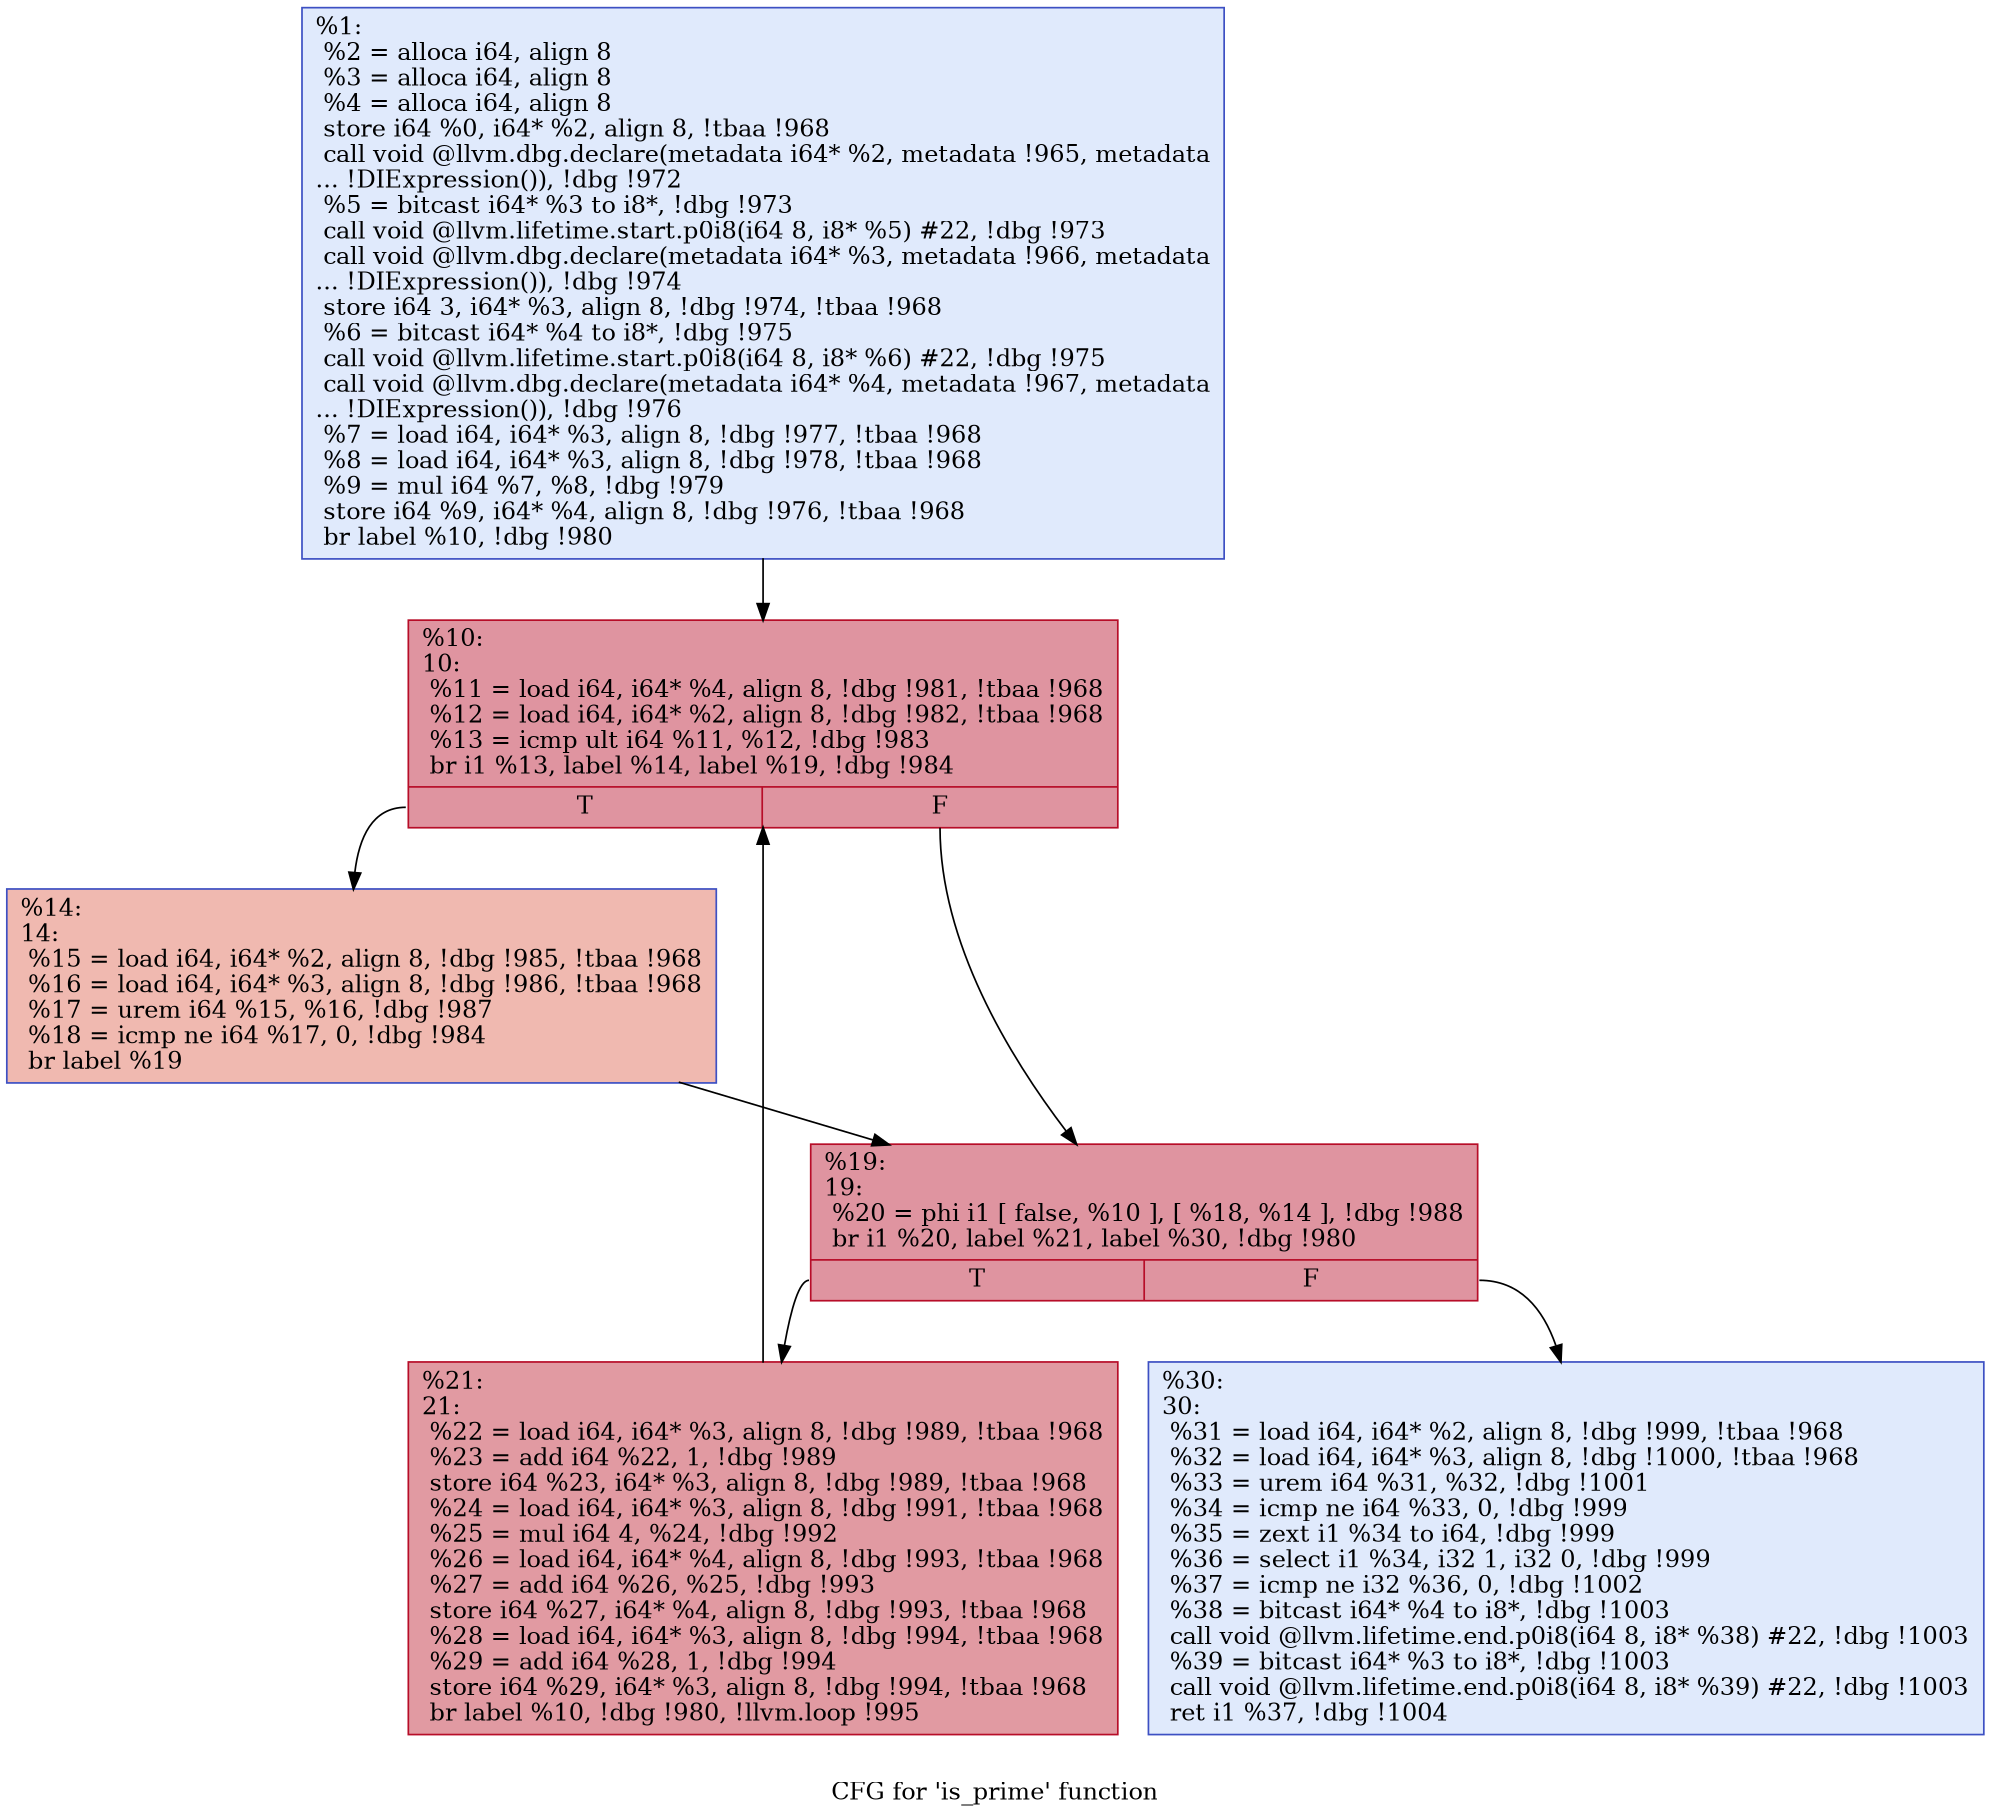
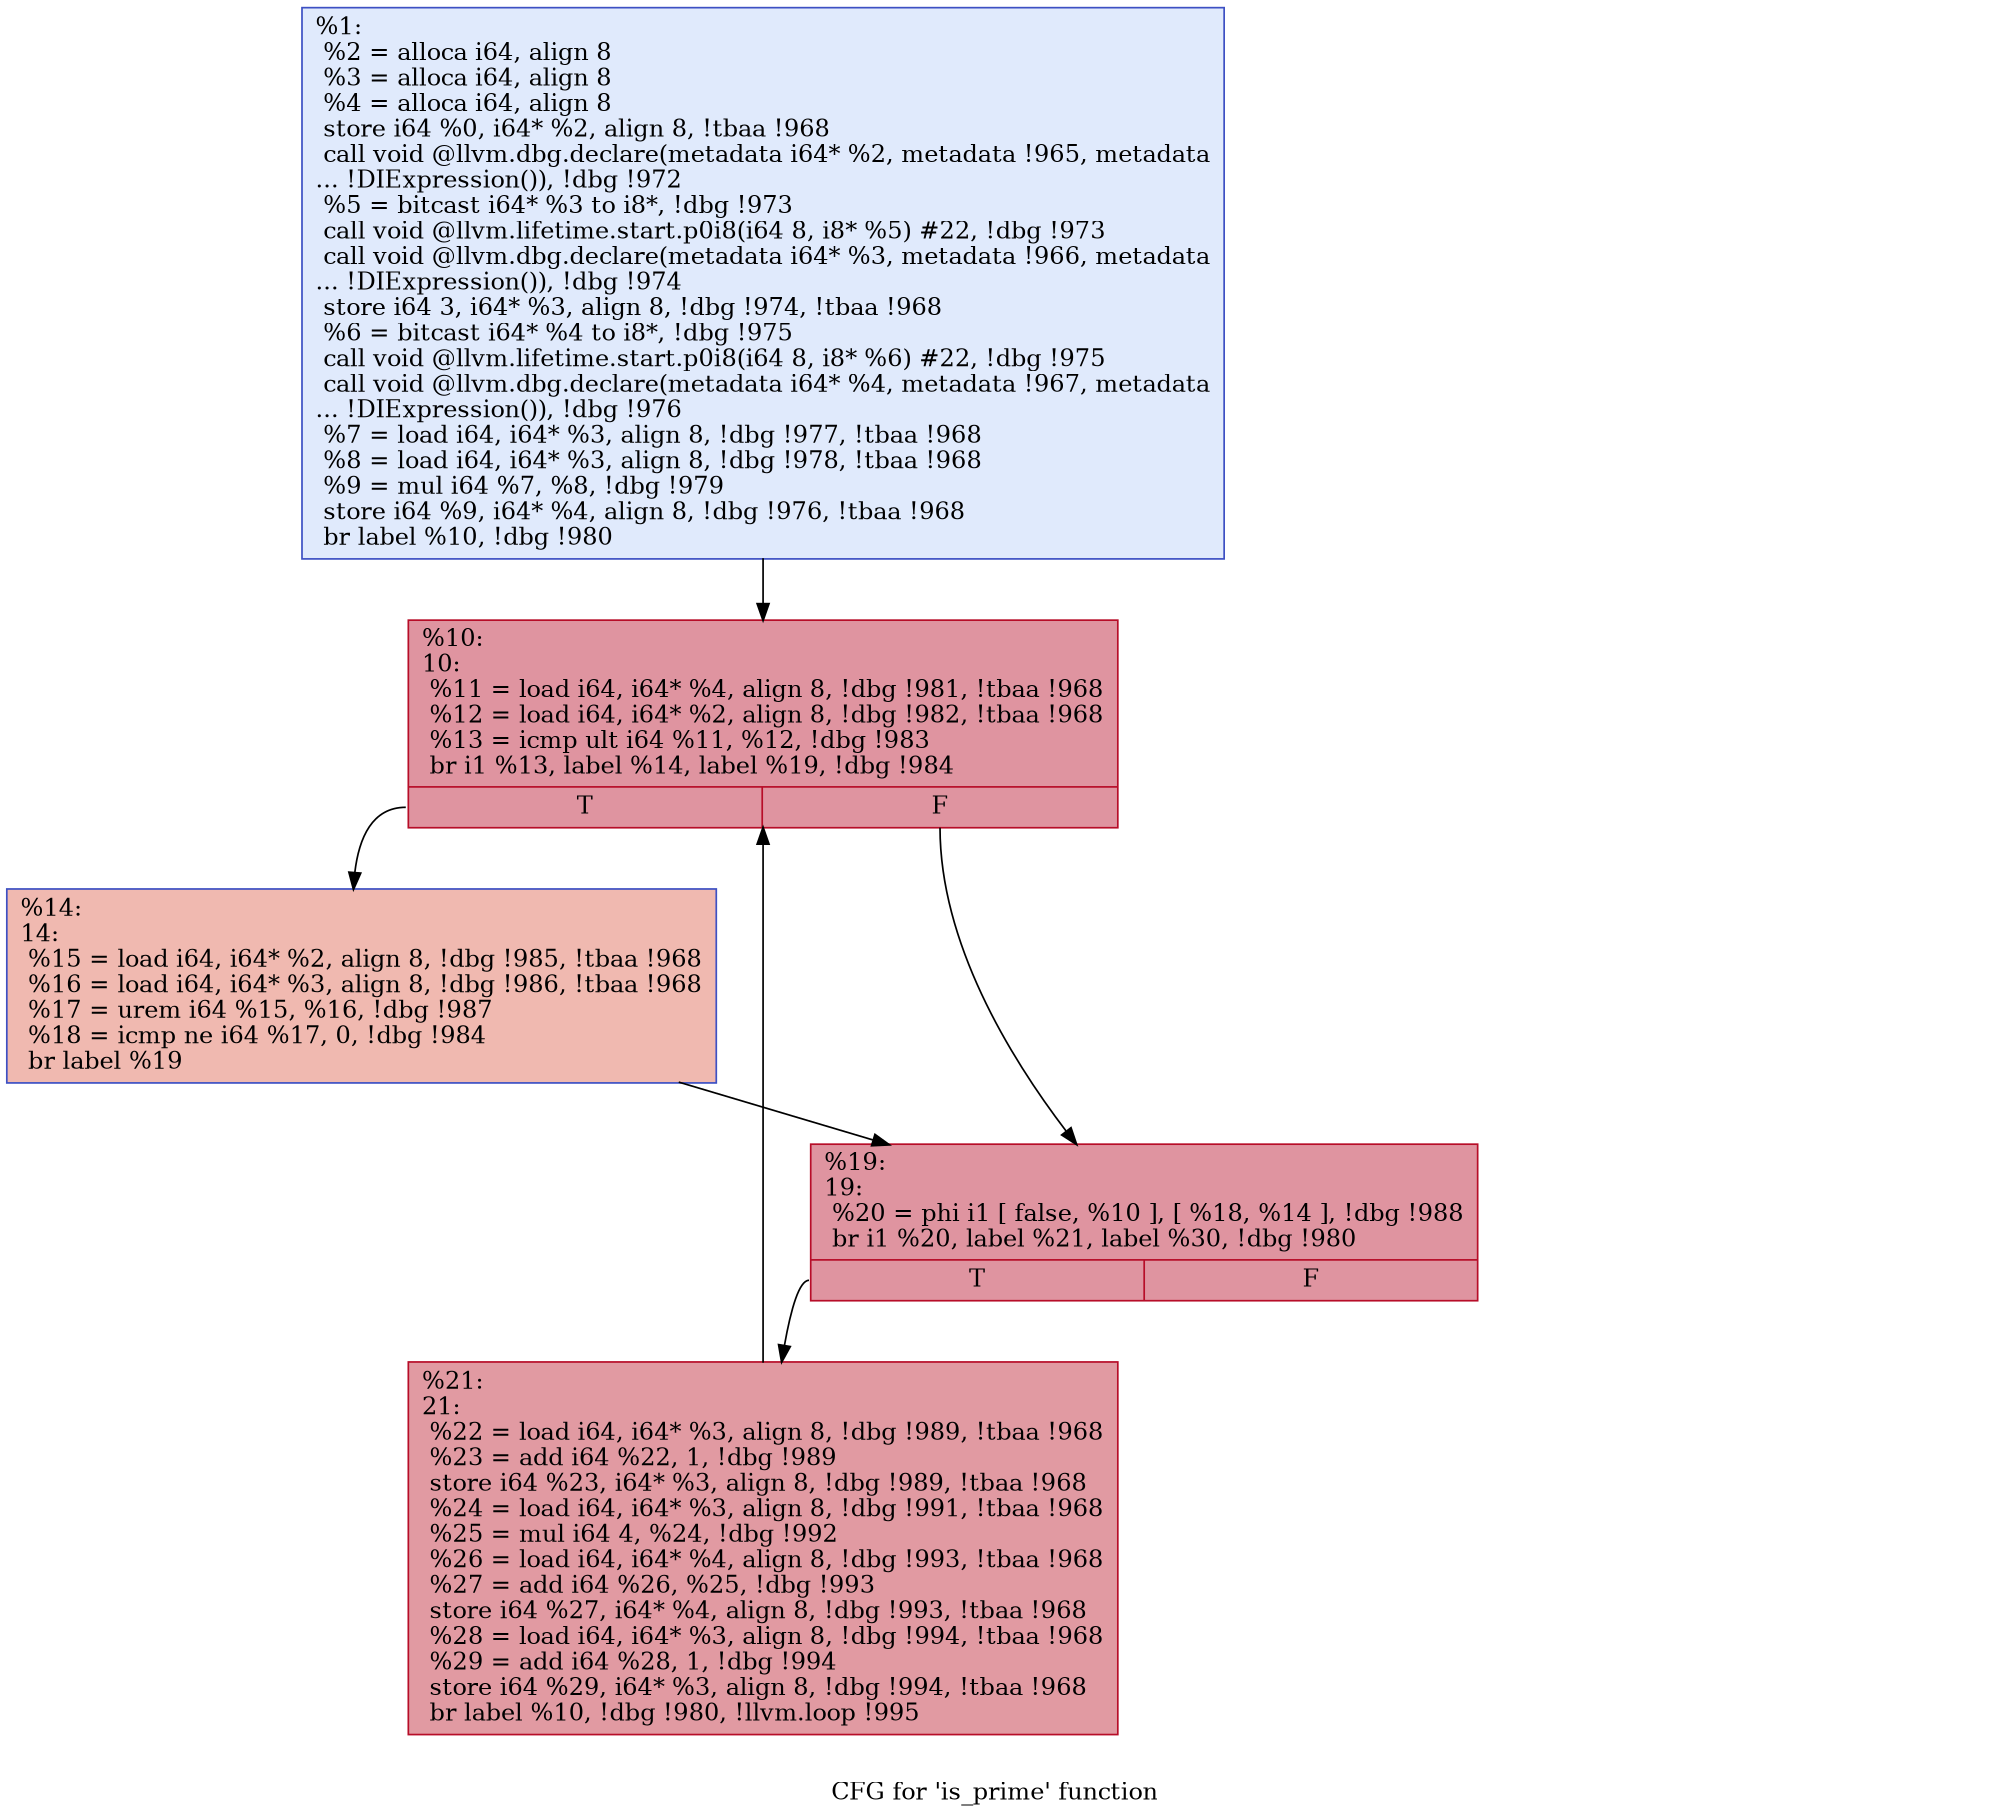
node "%30:": removed
